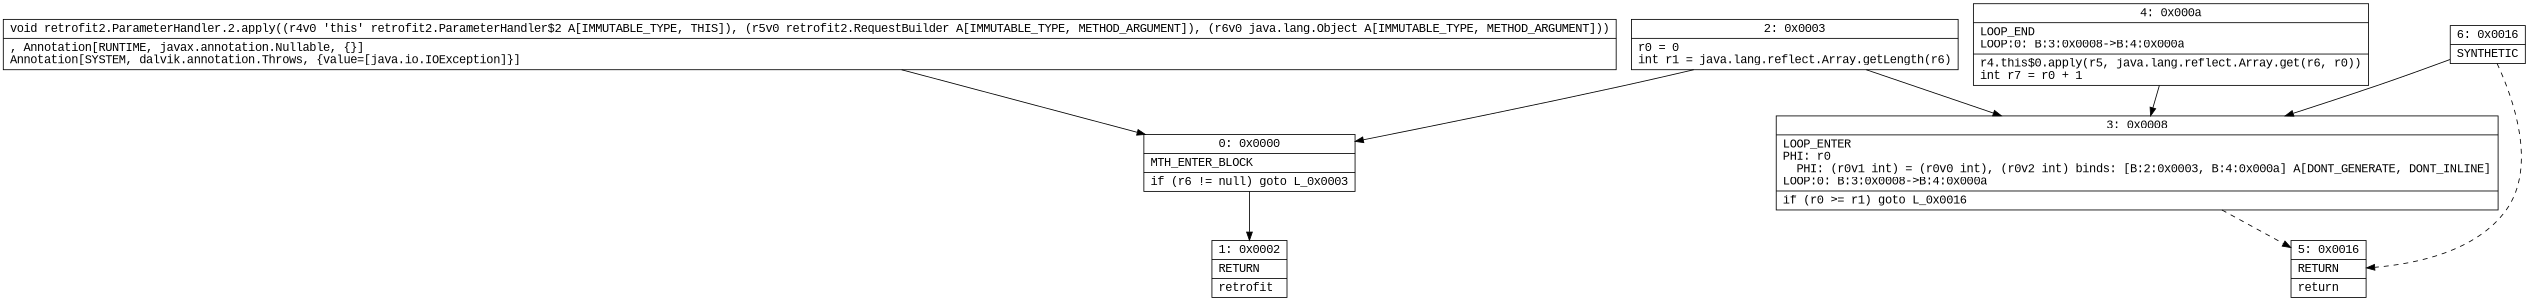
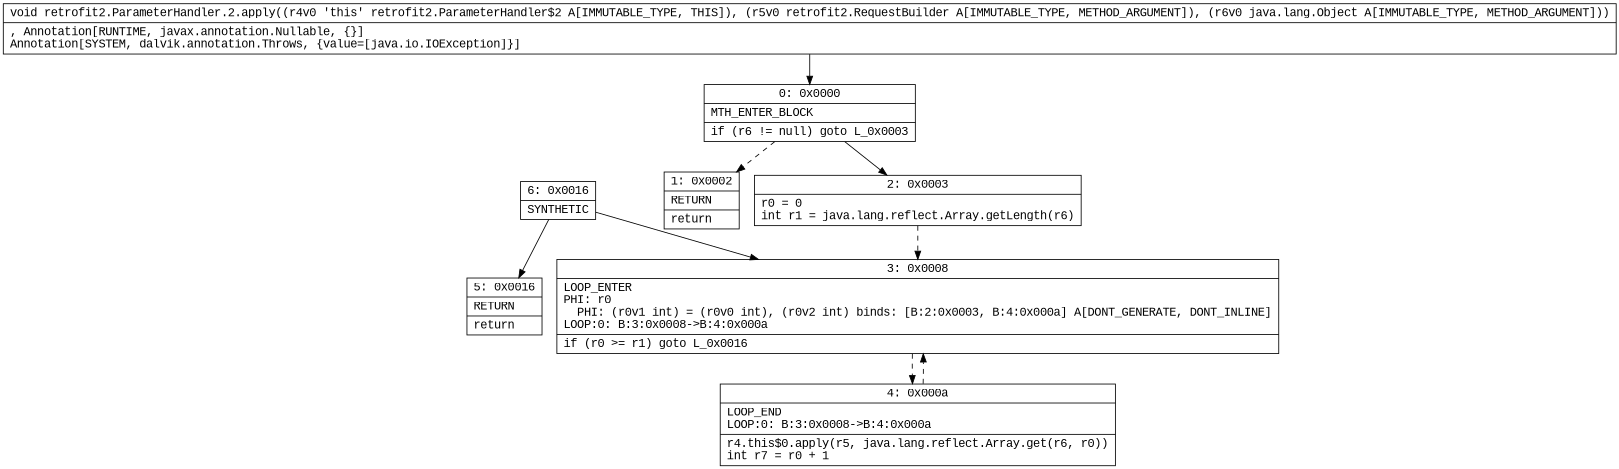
edge "2: 0x0003" -> "3: 0x0008": style solid -> dashed
edge "4: 0x000a" -> "3: 0x0008": style solid -> dashed
edge "2: 0x0003" -> "0: 0x0000": reversed
edge "6: 0x0016" -> "5: 0x0016": style dashed -> solid
edge "0: 0x0000" -> "1: 0x0002": style solid -> dashed
edge "3: 0x0008" -> "5: 0x0016": now "3: 0x0008" -> "4: 0x000a"
node "1: 0x0002": text "retrofit" -> "return"
